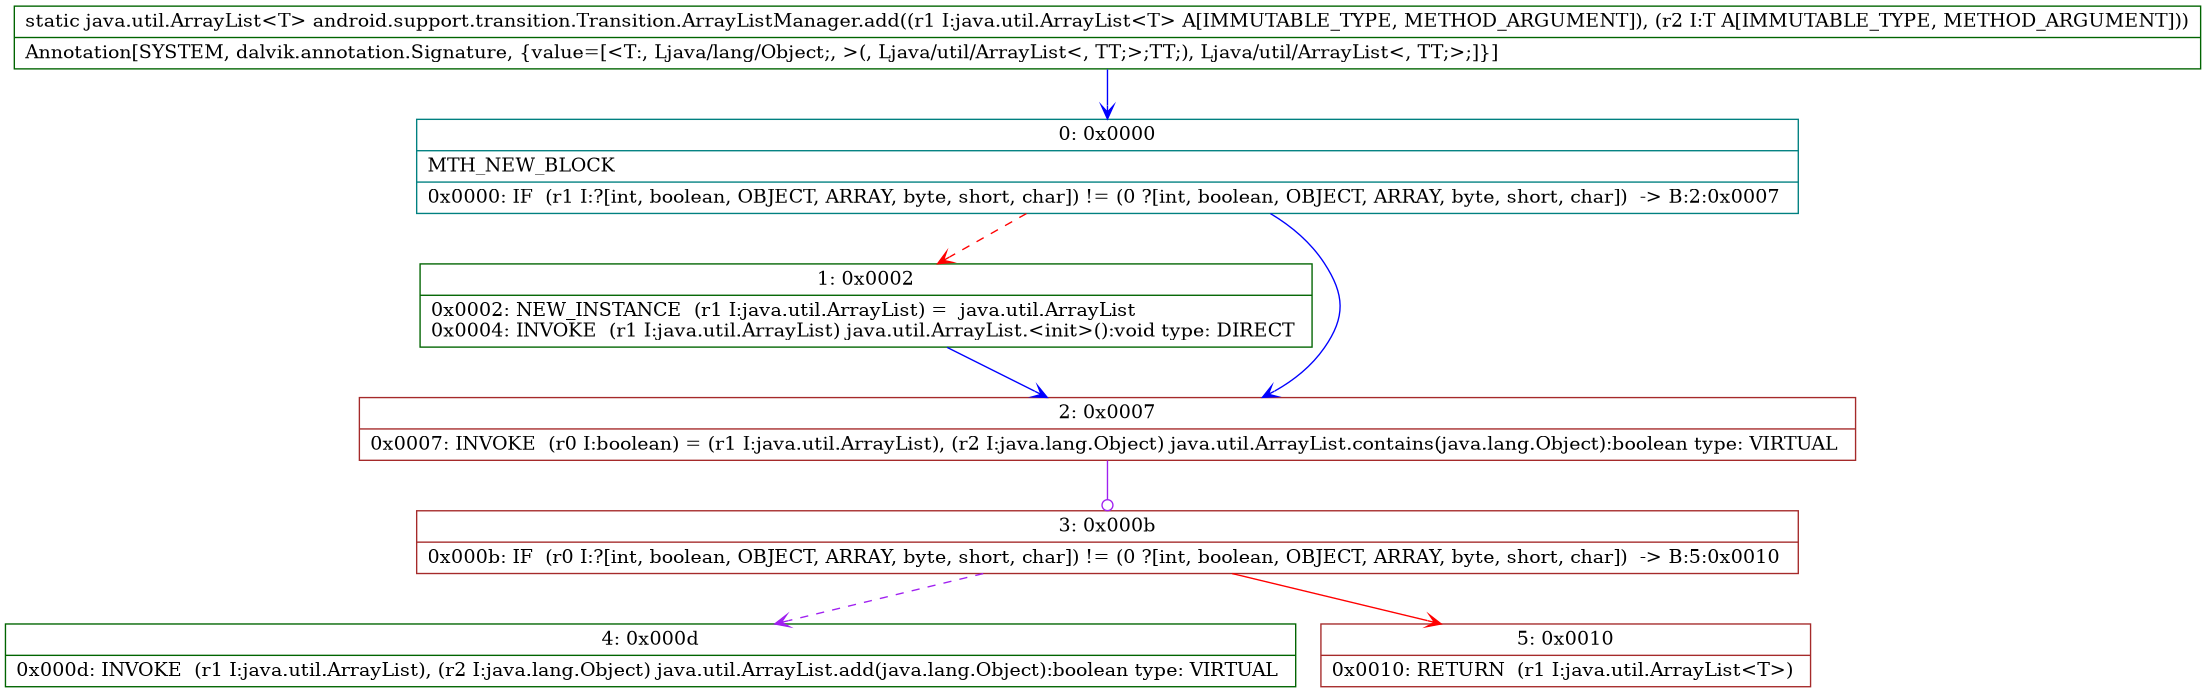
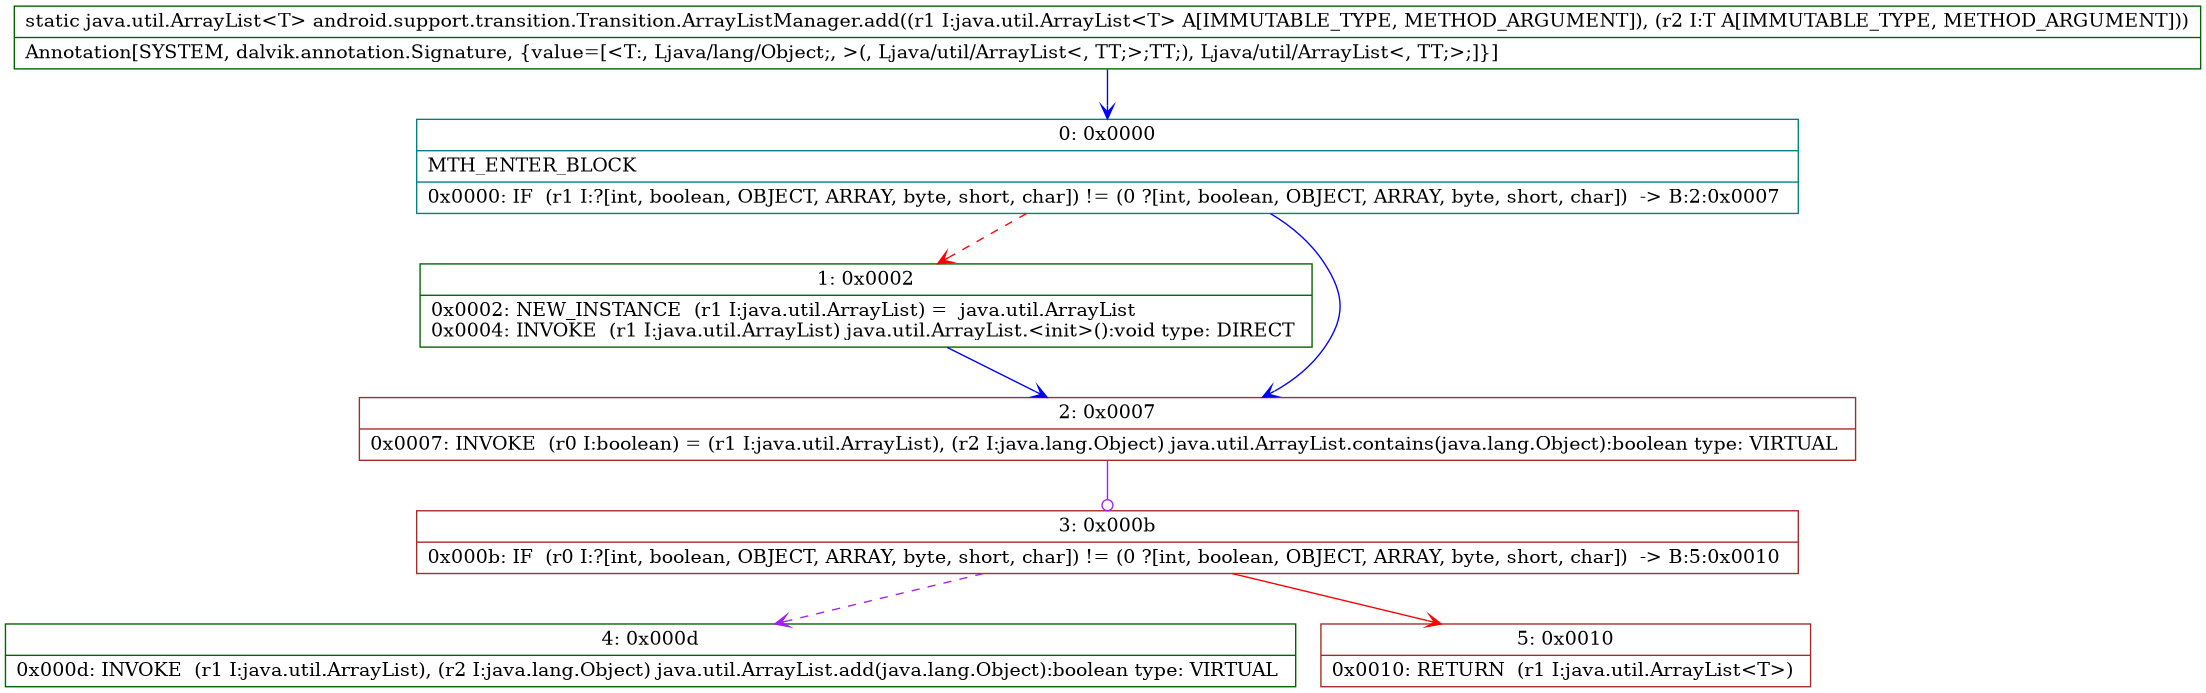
node "0: 0x0000": text "MTH_NEW_BLOCK" -> "MTH_ENTER_BLOCK"
